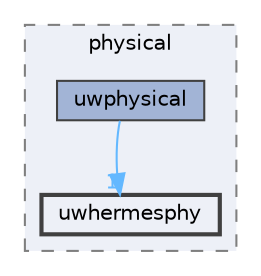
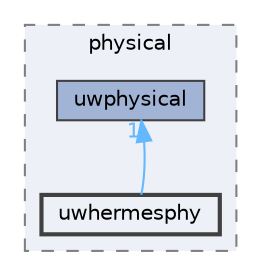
edge "uwphysical" -> "uwhermesphy": reversed
